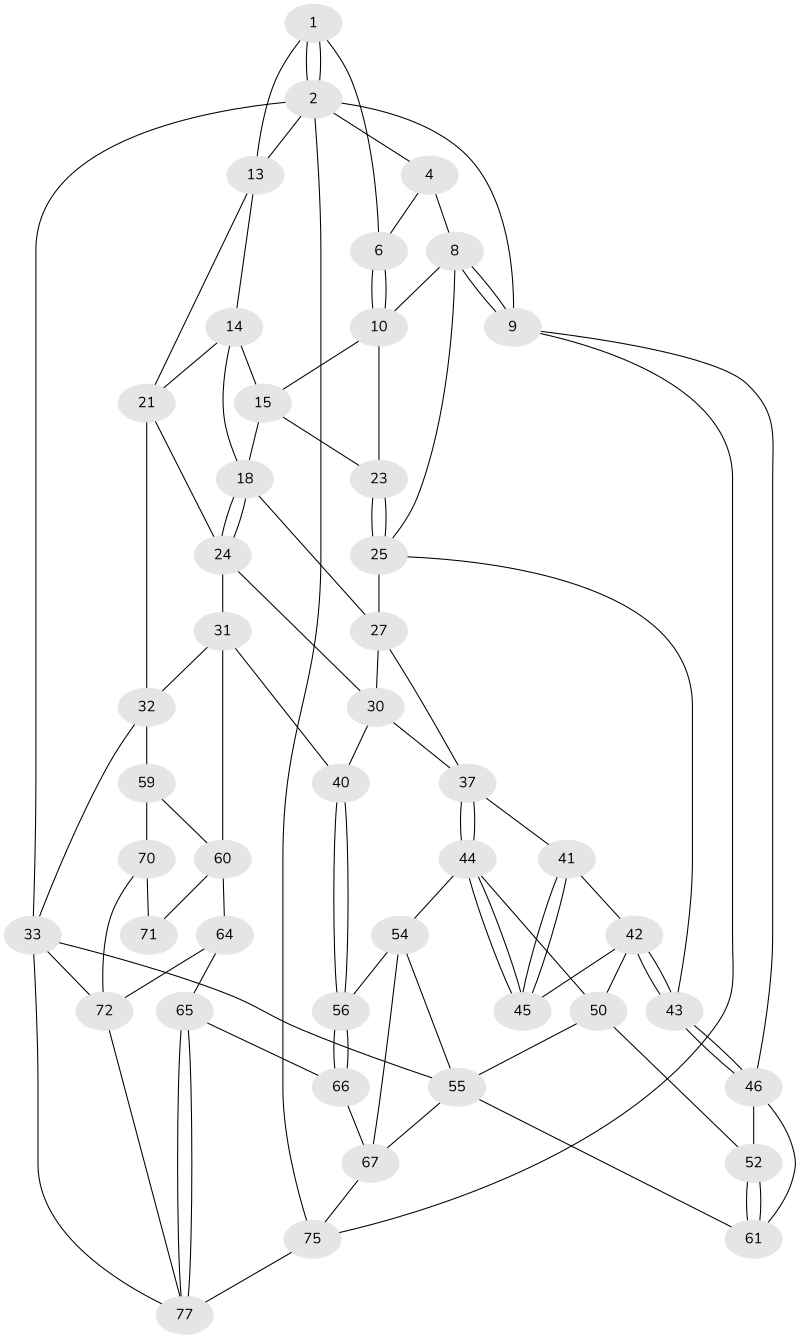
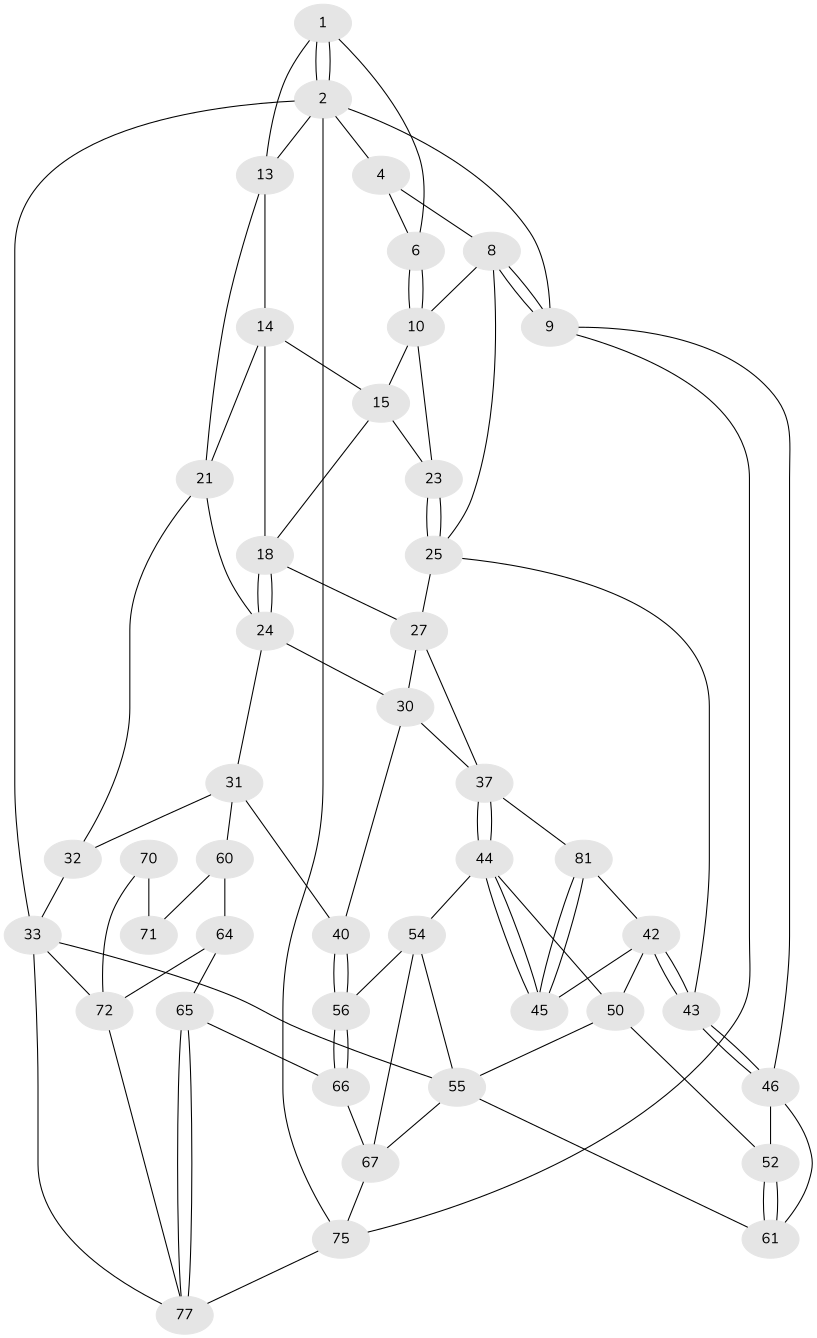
node "59": removed
node "41": label "41" -> "81"
